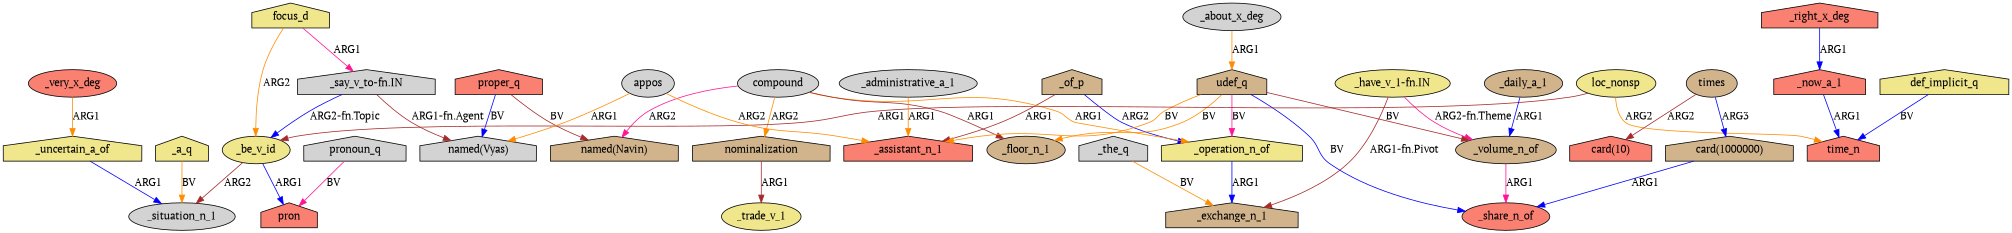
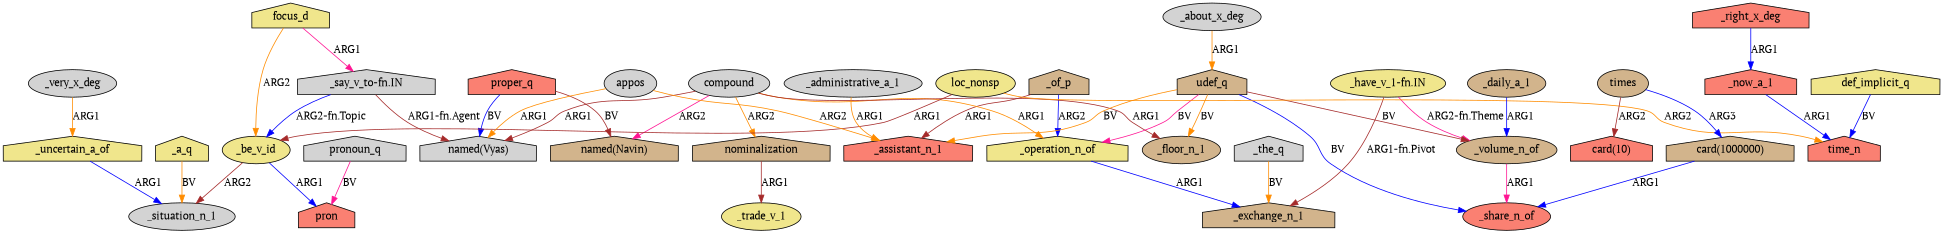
node "_very_x_deg": fillcolor salmon -> lightgrey
edge "compound" -> "named(Vyas)": added, label "ARG1"
